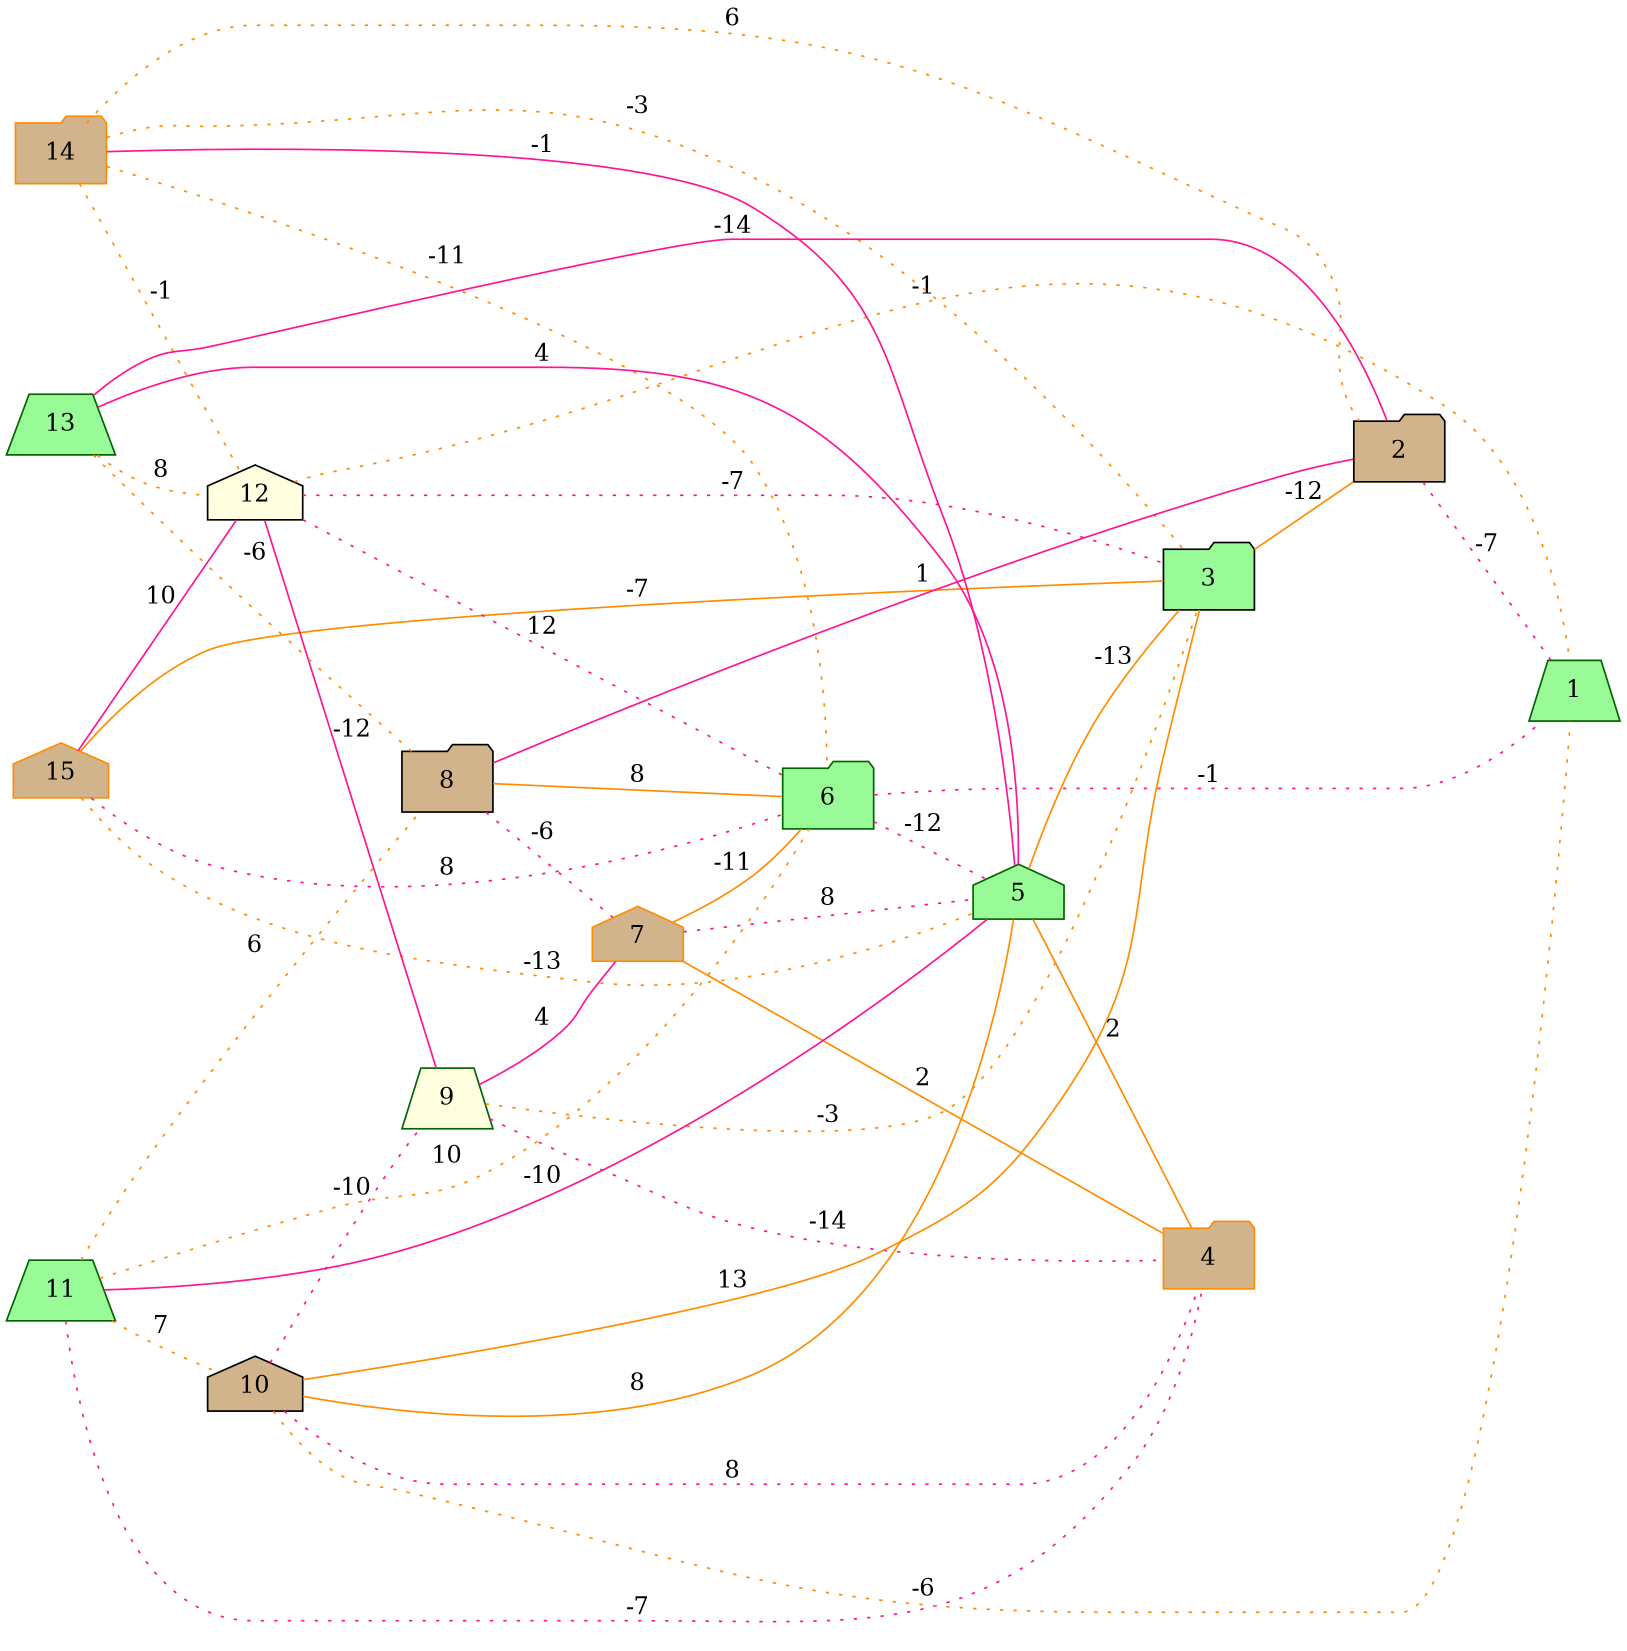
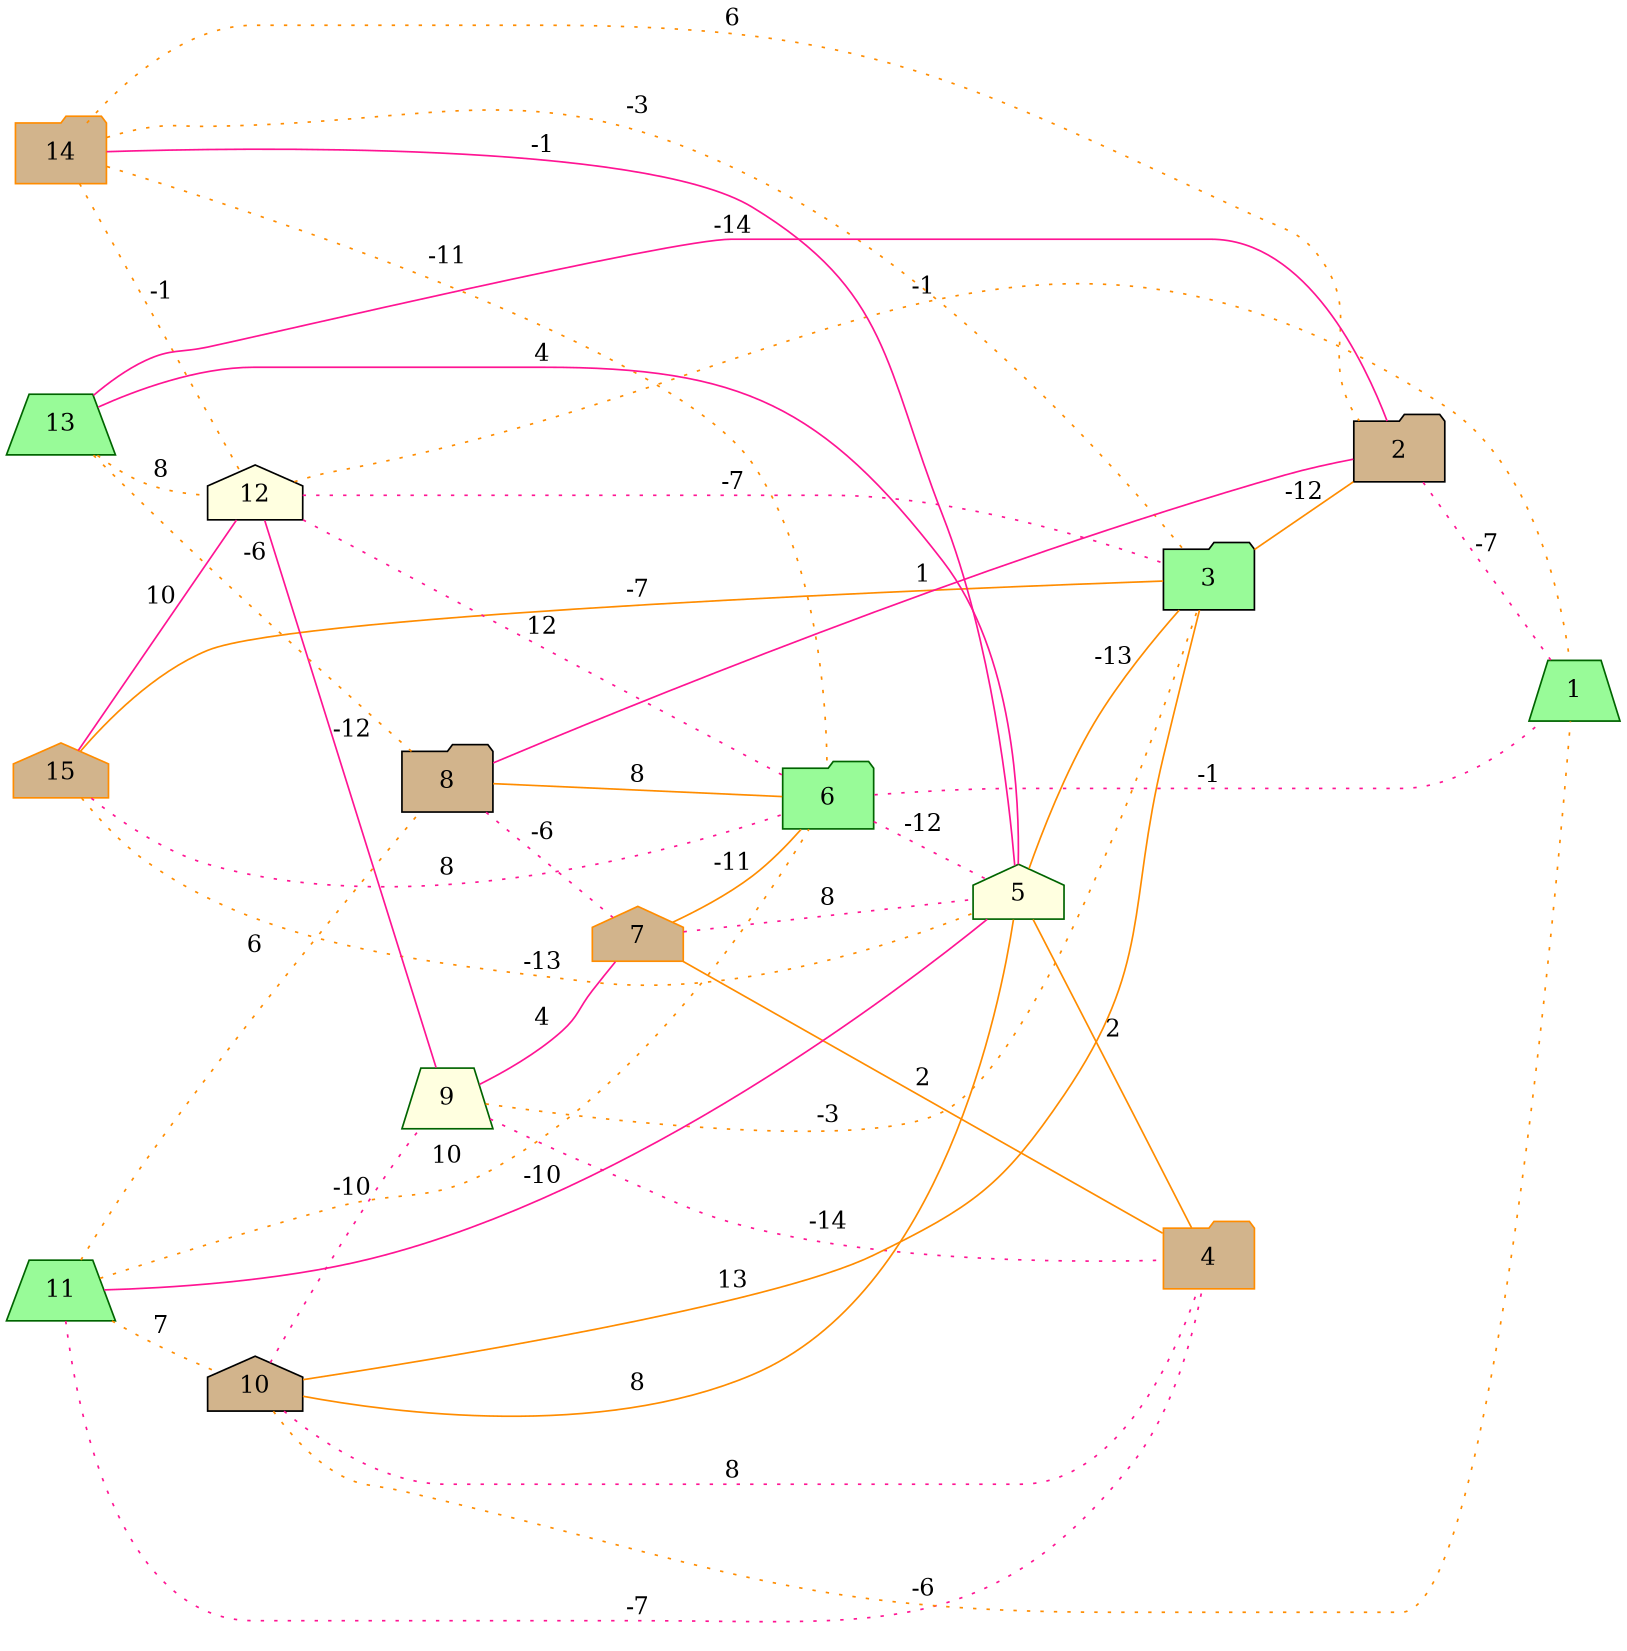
node "5": fillcolor palegreen -> lightyellow
